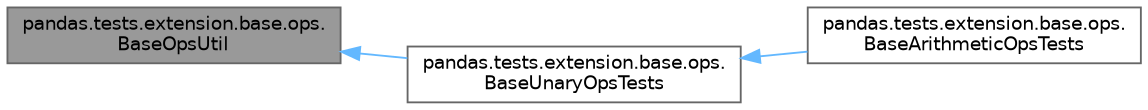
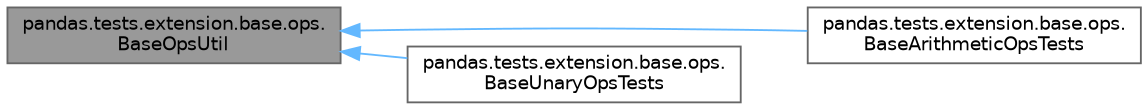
edge "pandas.tests.extension.base.ops. BaseArithmeticOpsTests" -> "pandas.tests.extension.base.ops. BaseUnaryOpsTests": now "pandas.tests.extension.base.ops. BaseArithmeticOpsTests" -> "pandas.tests.extension.base.ops. BaseOpsUtil"
